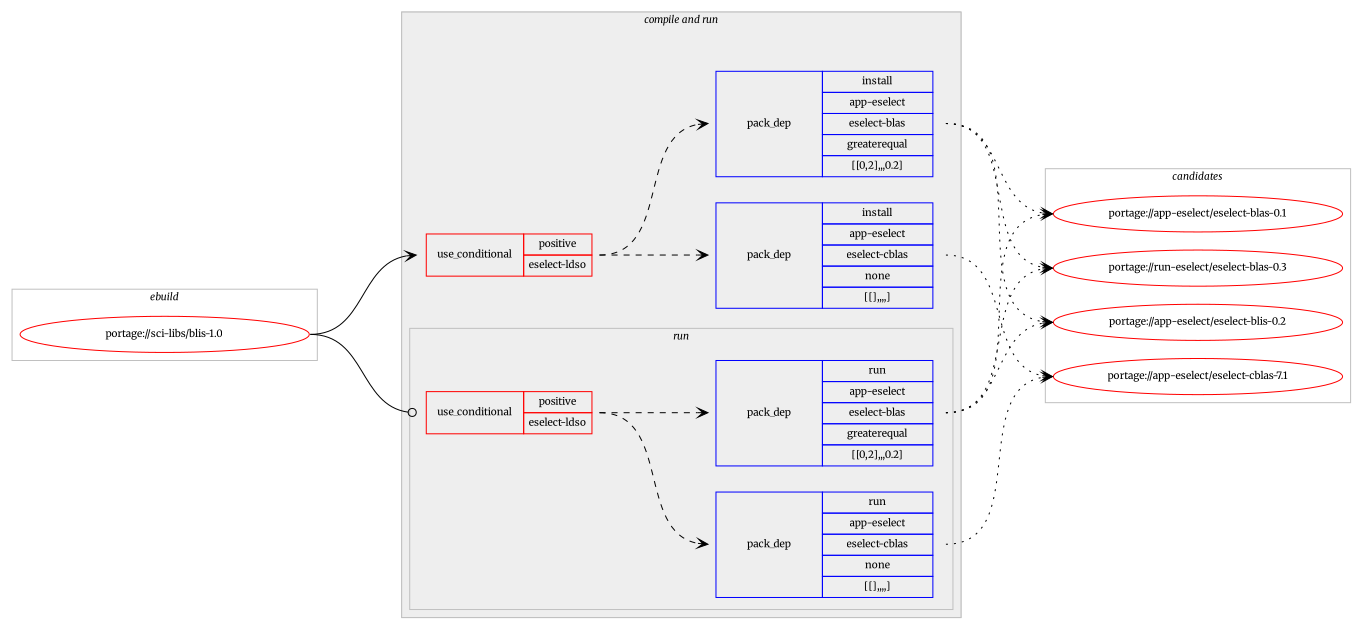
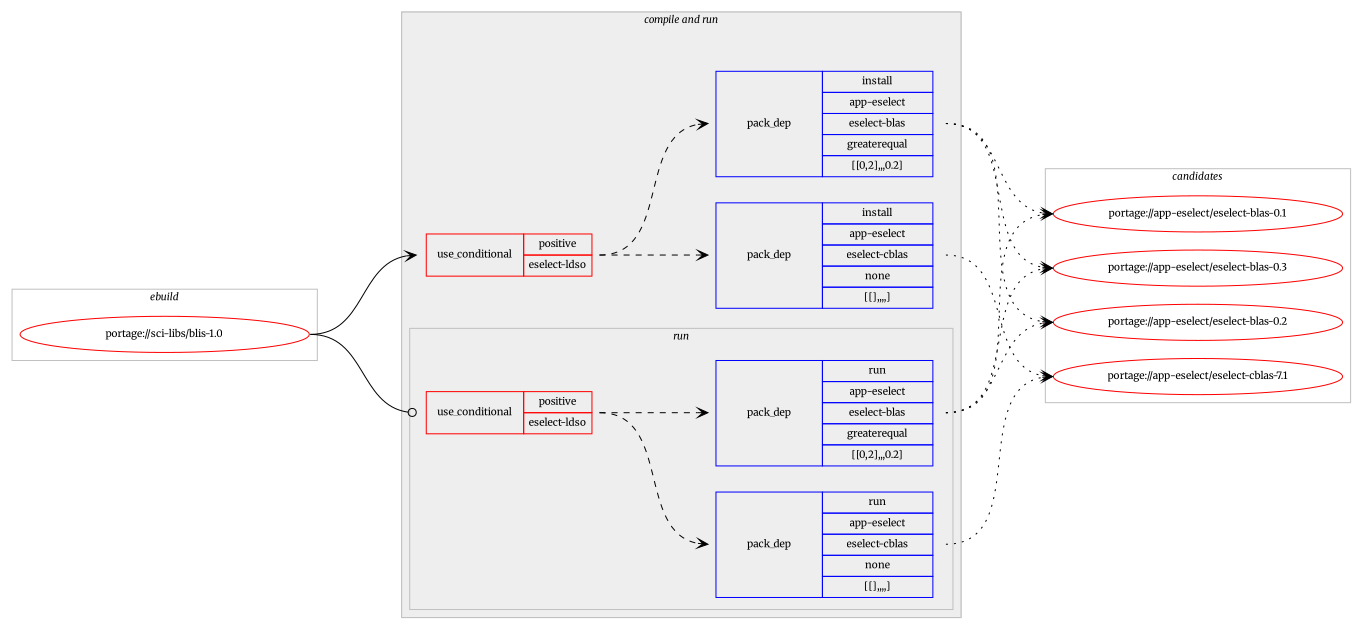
node "portage://run-eselect/eselect-blas-0.3": label "portage://run-eselect/eselect-blas-0.3" -> "portage://app-eselect/eselect-blas-0.3"
node "portage://app-eselect/eselect-blis-0.2": label "portage://app-eselect/eselect-blis-0.2" -> "portage://app-eselect/eselect-blas-0.2"
